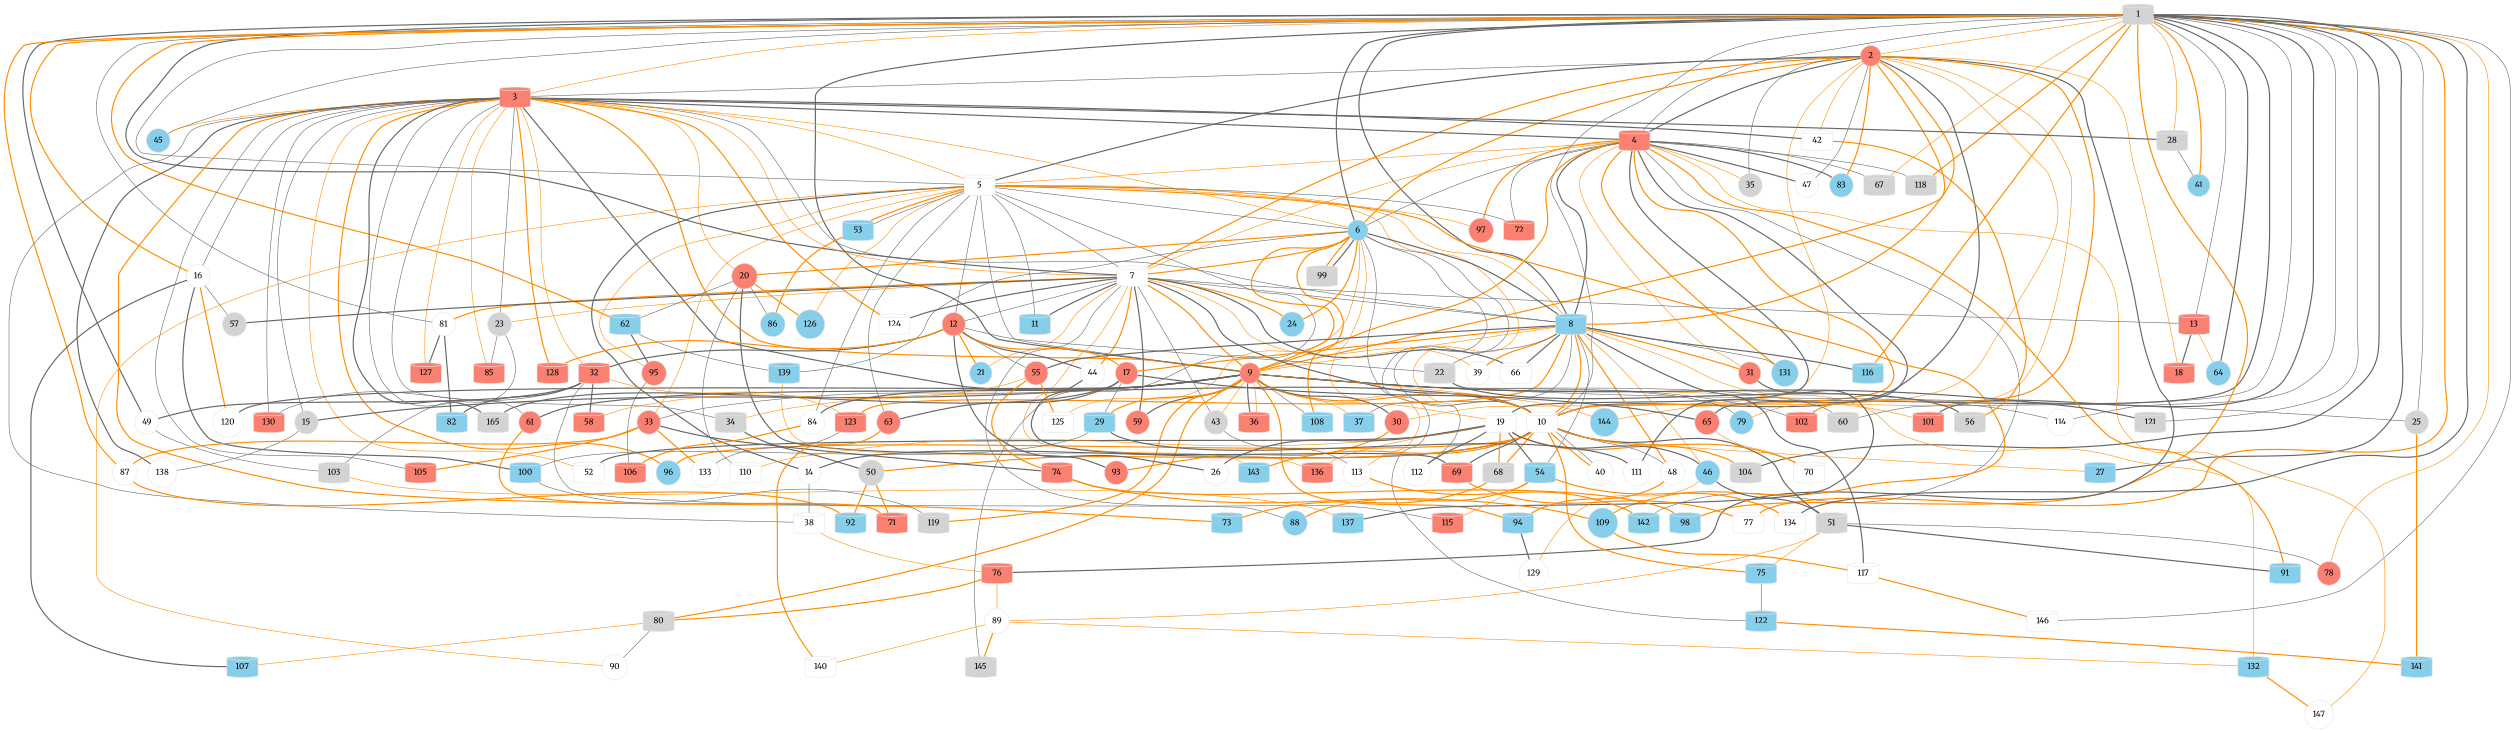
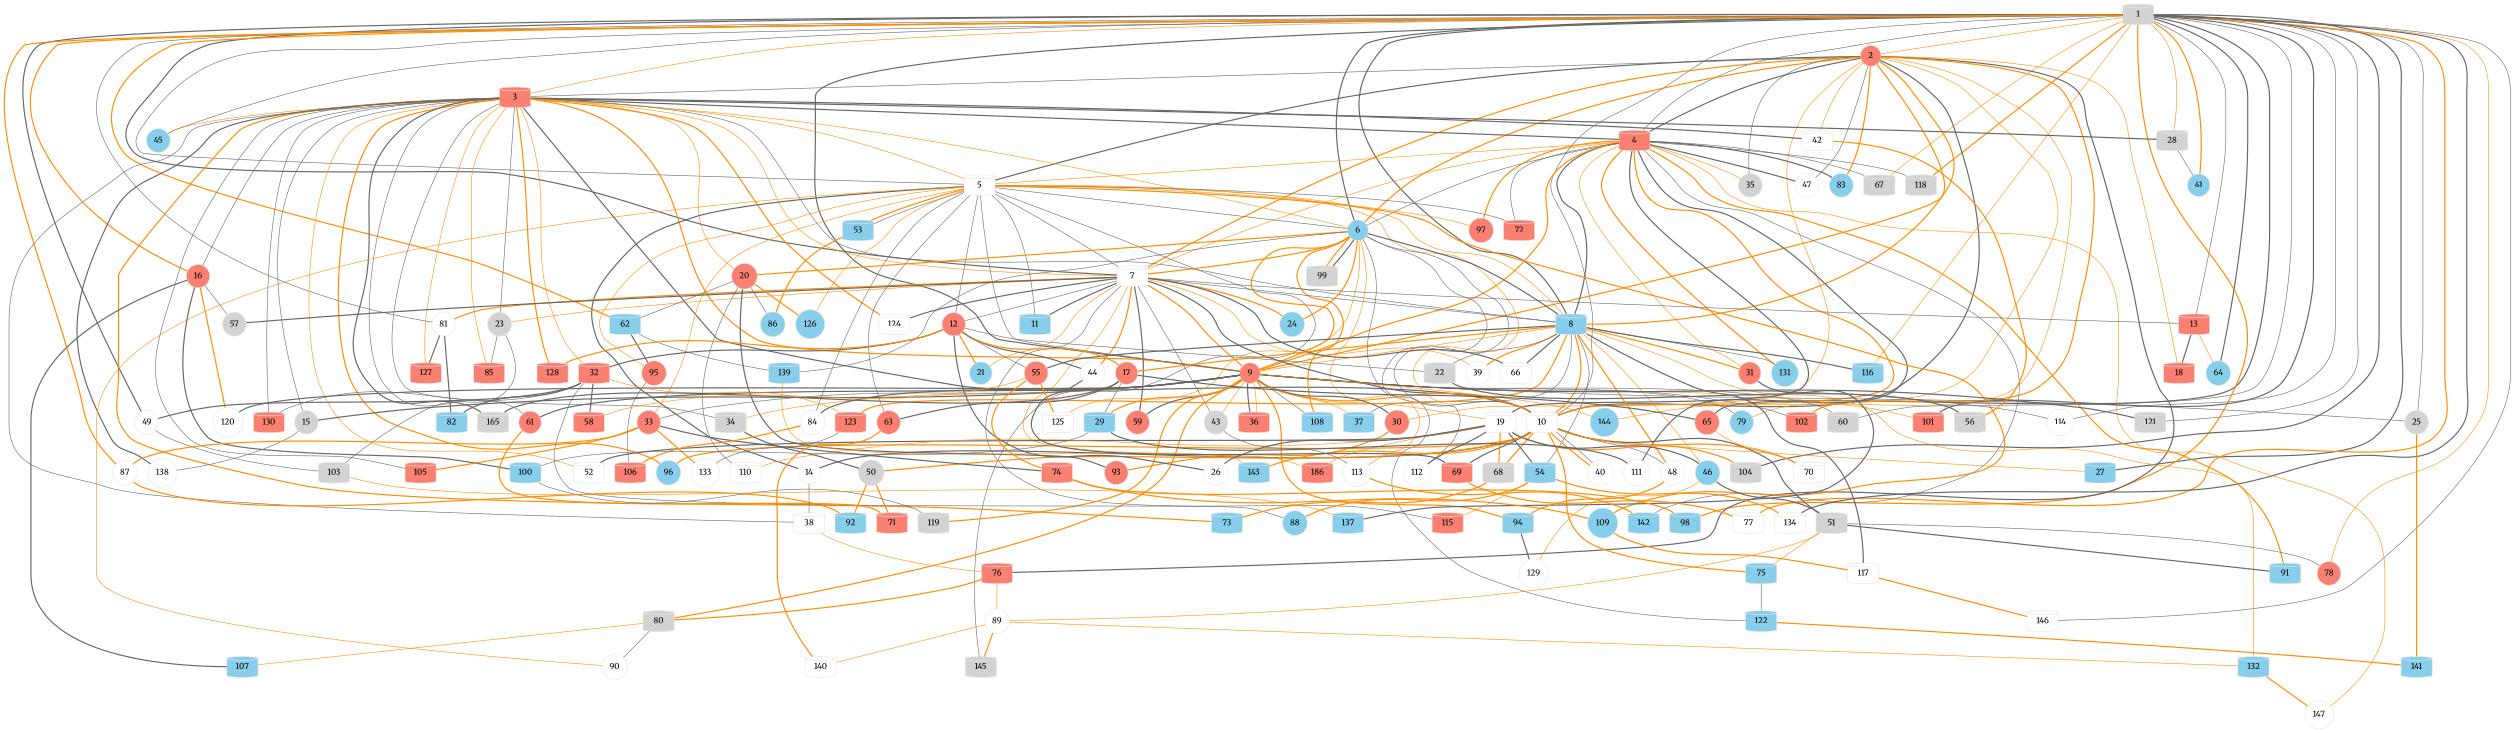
edge "1" -- "116": style bold -> solid
node "16": fillcolor white -> salmon
node "136": label "136" -> "186"
